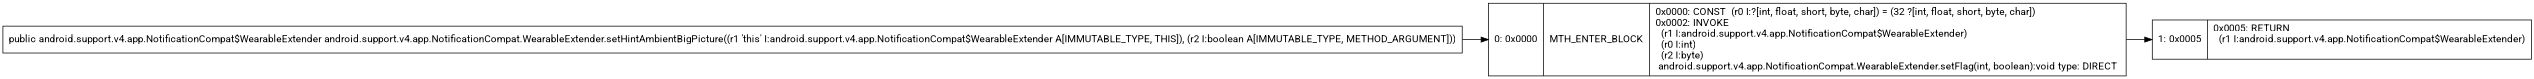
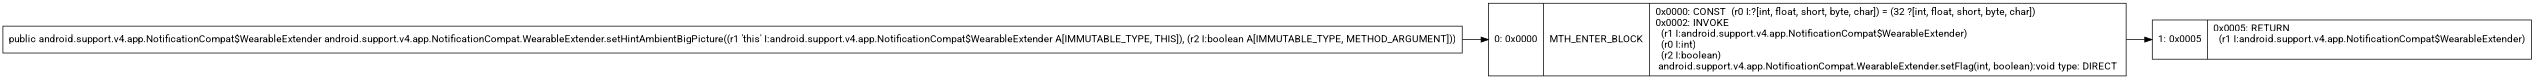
node "0: 0x0000": text "(r2 I:byte)" -> "(r2 I:boolean)"
